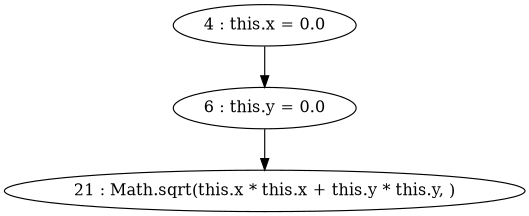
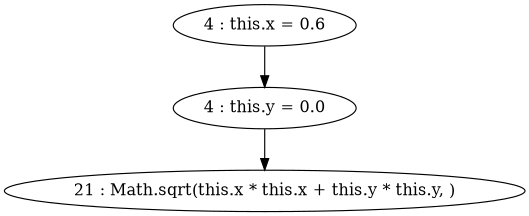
node "4 : this.x = 0.0": label "4 : this.x = 0.0" -> "4 : this.x = 0.6"
node "6 : this.y = 0.0": label "6 : this.y = 0.0" -> "4 : this.y = 0.0"
